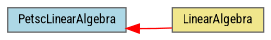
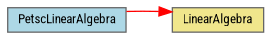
edge "LinearAlgebra" -> "PetscLinearAlgebra": reversed
